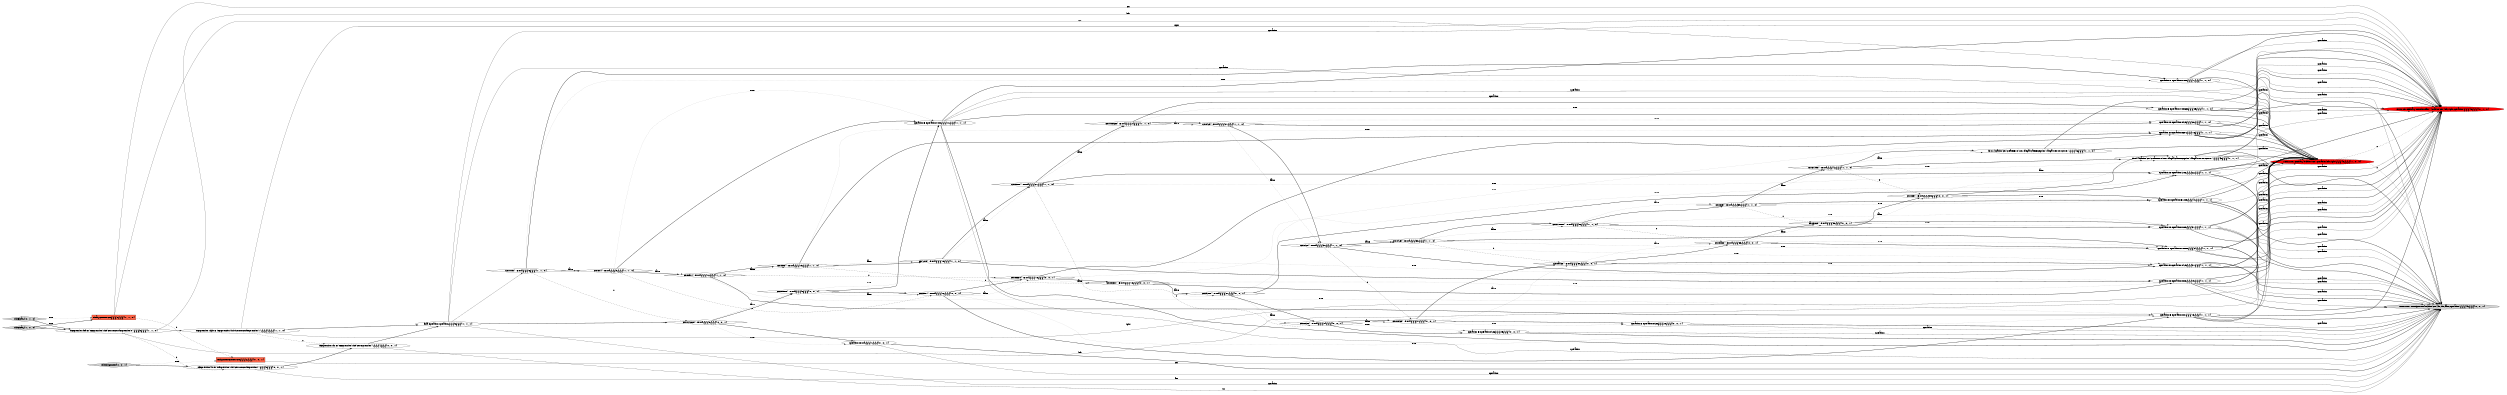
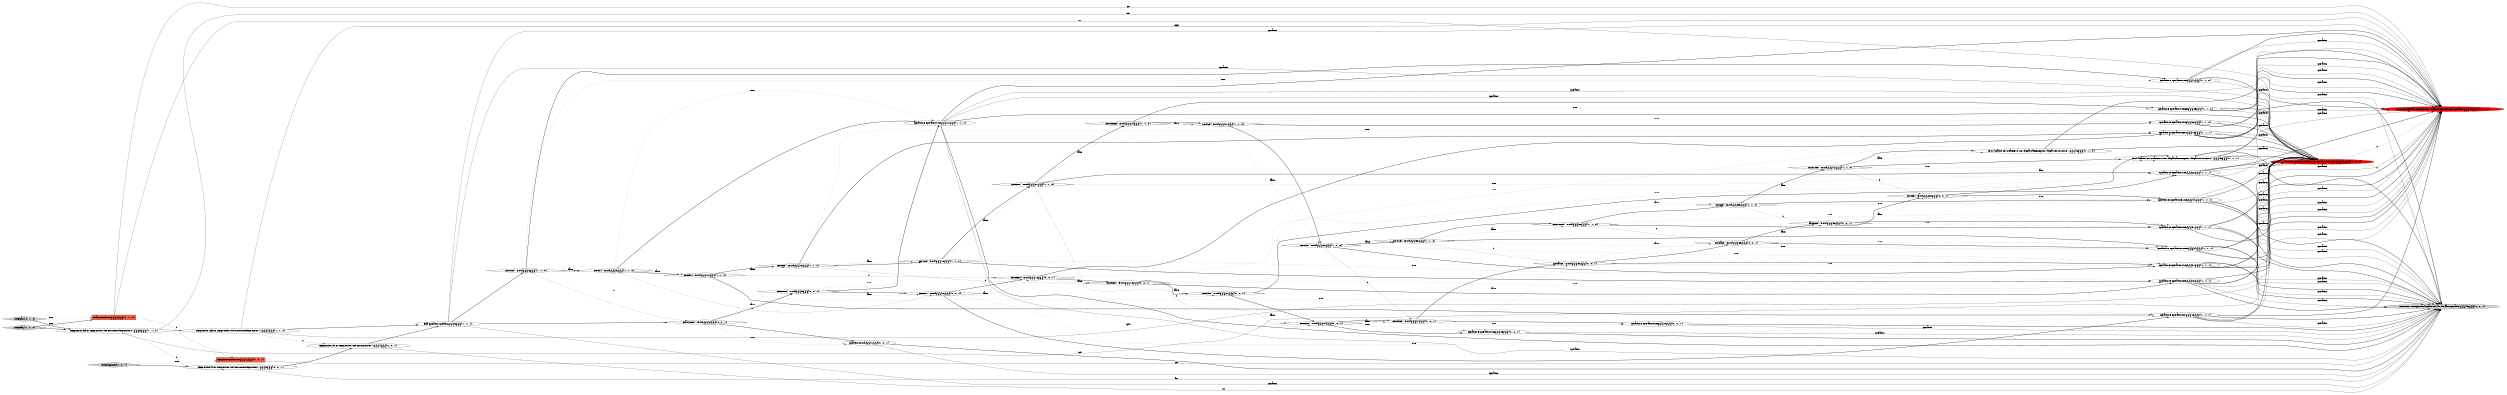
edge "final Operation operation@@@5@@@['1', '1', '1']" -> "ctx.MUL() != null@@@6@@@['1', '1', '0']": style solid -> bold
